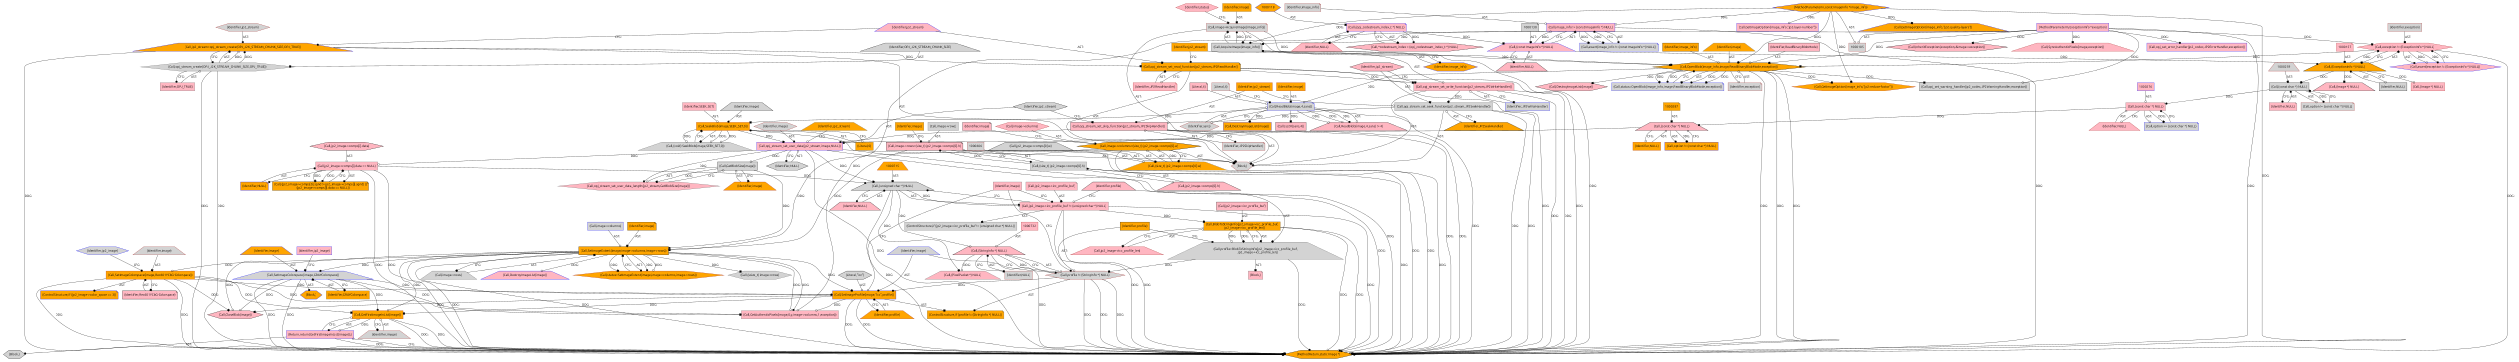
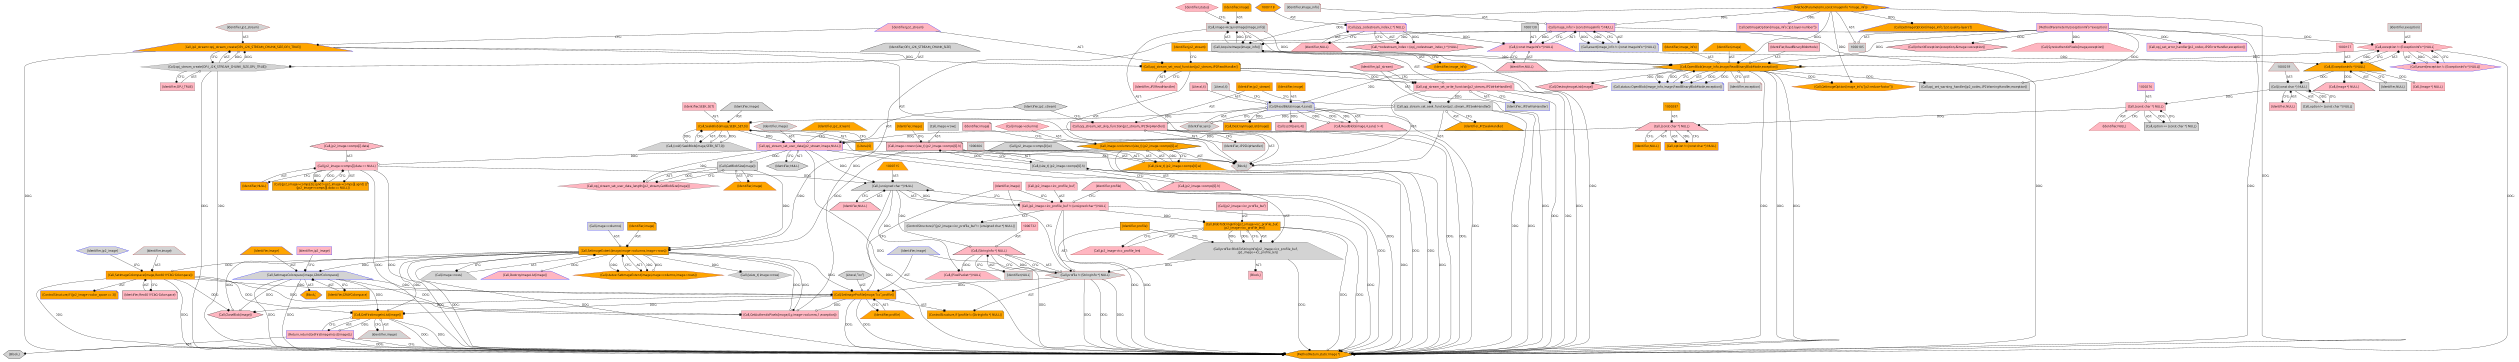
node "(Call,option == (const char *) NULL)": color blue -> black
